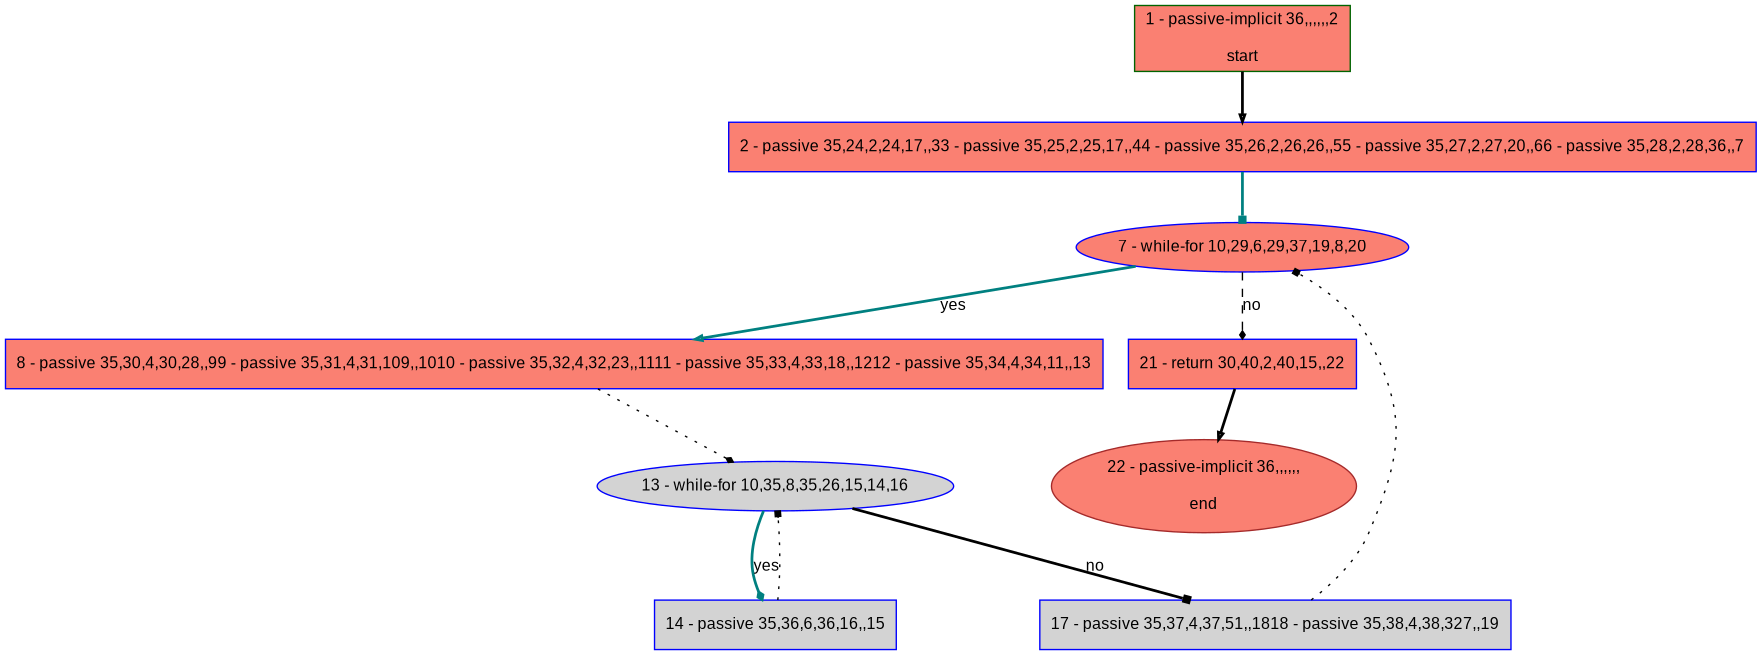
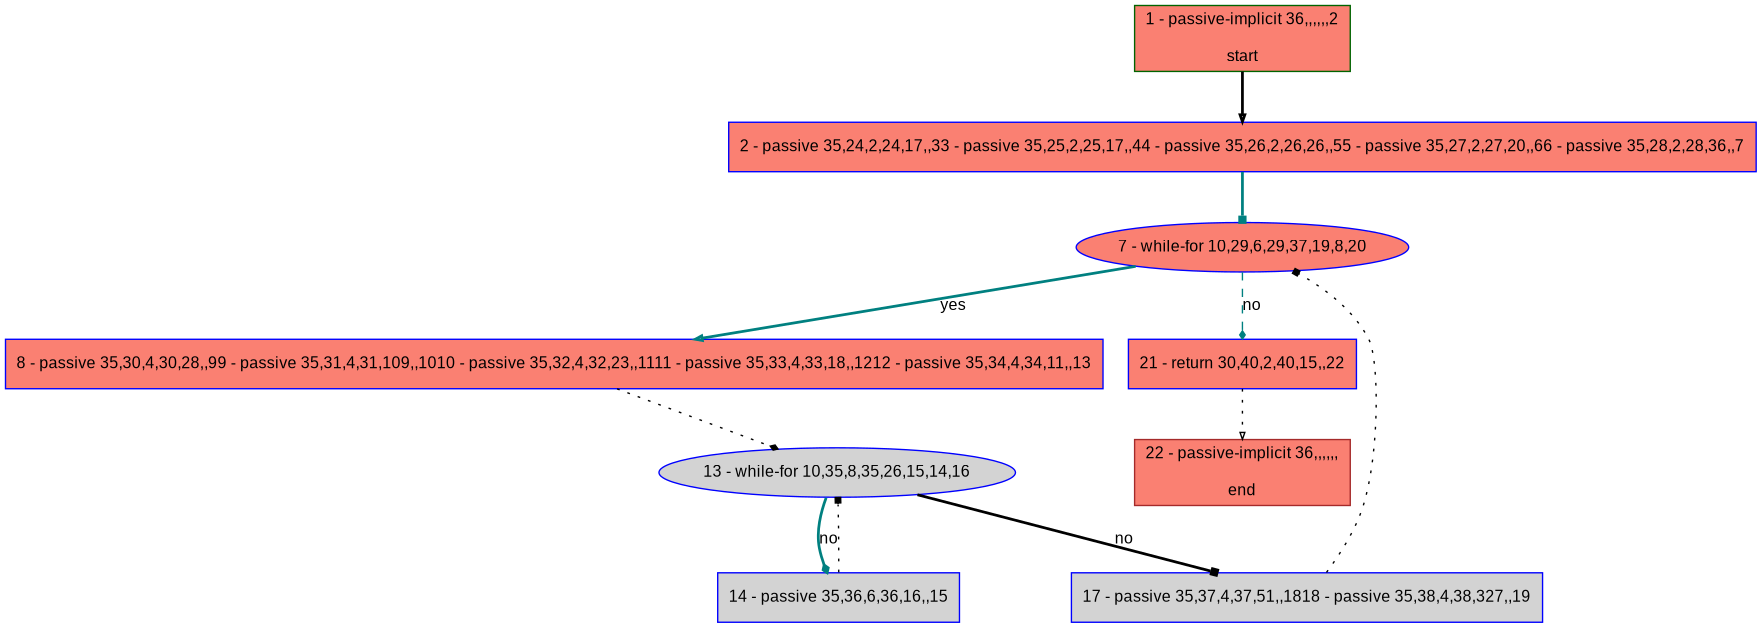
edge "7 - while-for 10,29,6,29,37,19,8,20" -> "21 - return 30,40,2,40,15,,22": color black -> teal
edge "21 - return 30,40,2,40,15,,22" -> "22 - passive-implicit 36,,,,,, end": style bold -> dotted
node "22 - passive-implicit 36,,,,,, end": shape ellipse -> box
edge "13 - while-for 10,35,8,35,26,15,14,16" -> "14 - passive 35,36,6,36,16,,15": label "yes" -> "no"
